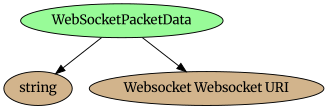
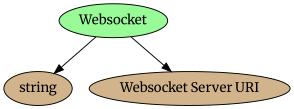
node "WebSocketPacketData": label "WebSocketPacketData" -> "Websocket"
node "Websocket Websocket URI": label "Websocket Websocket URI" -> "Websocket Server URI"
